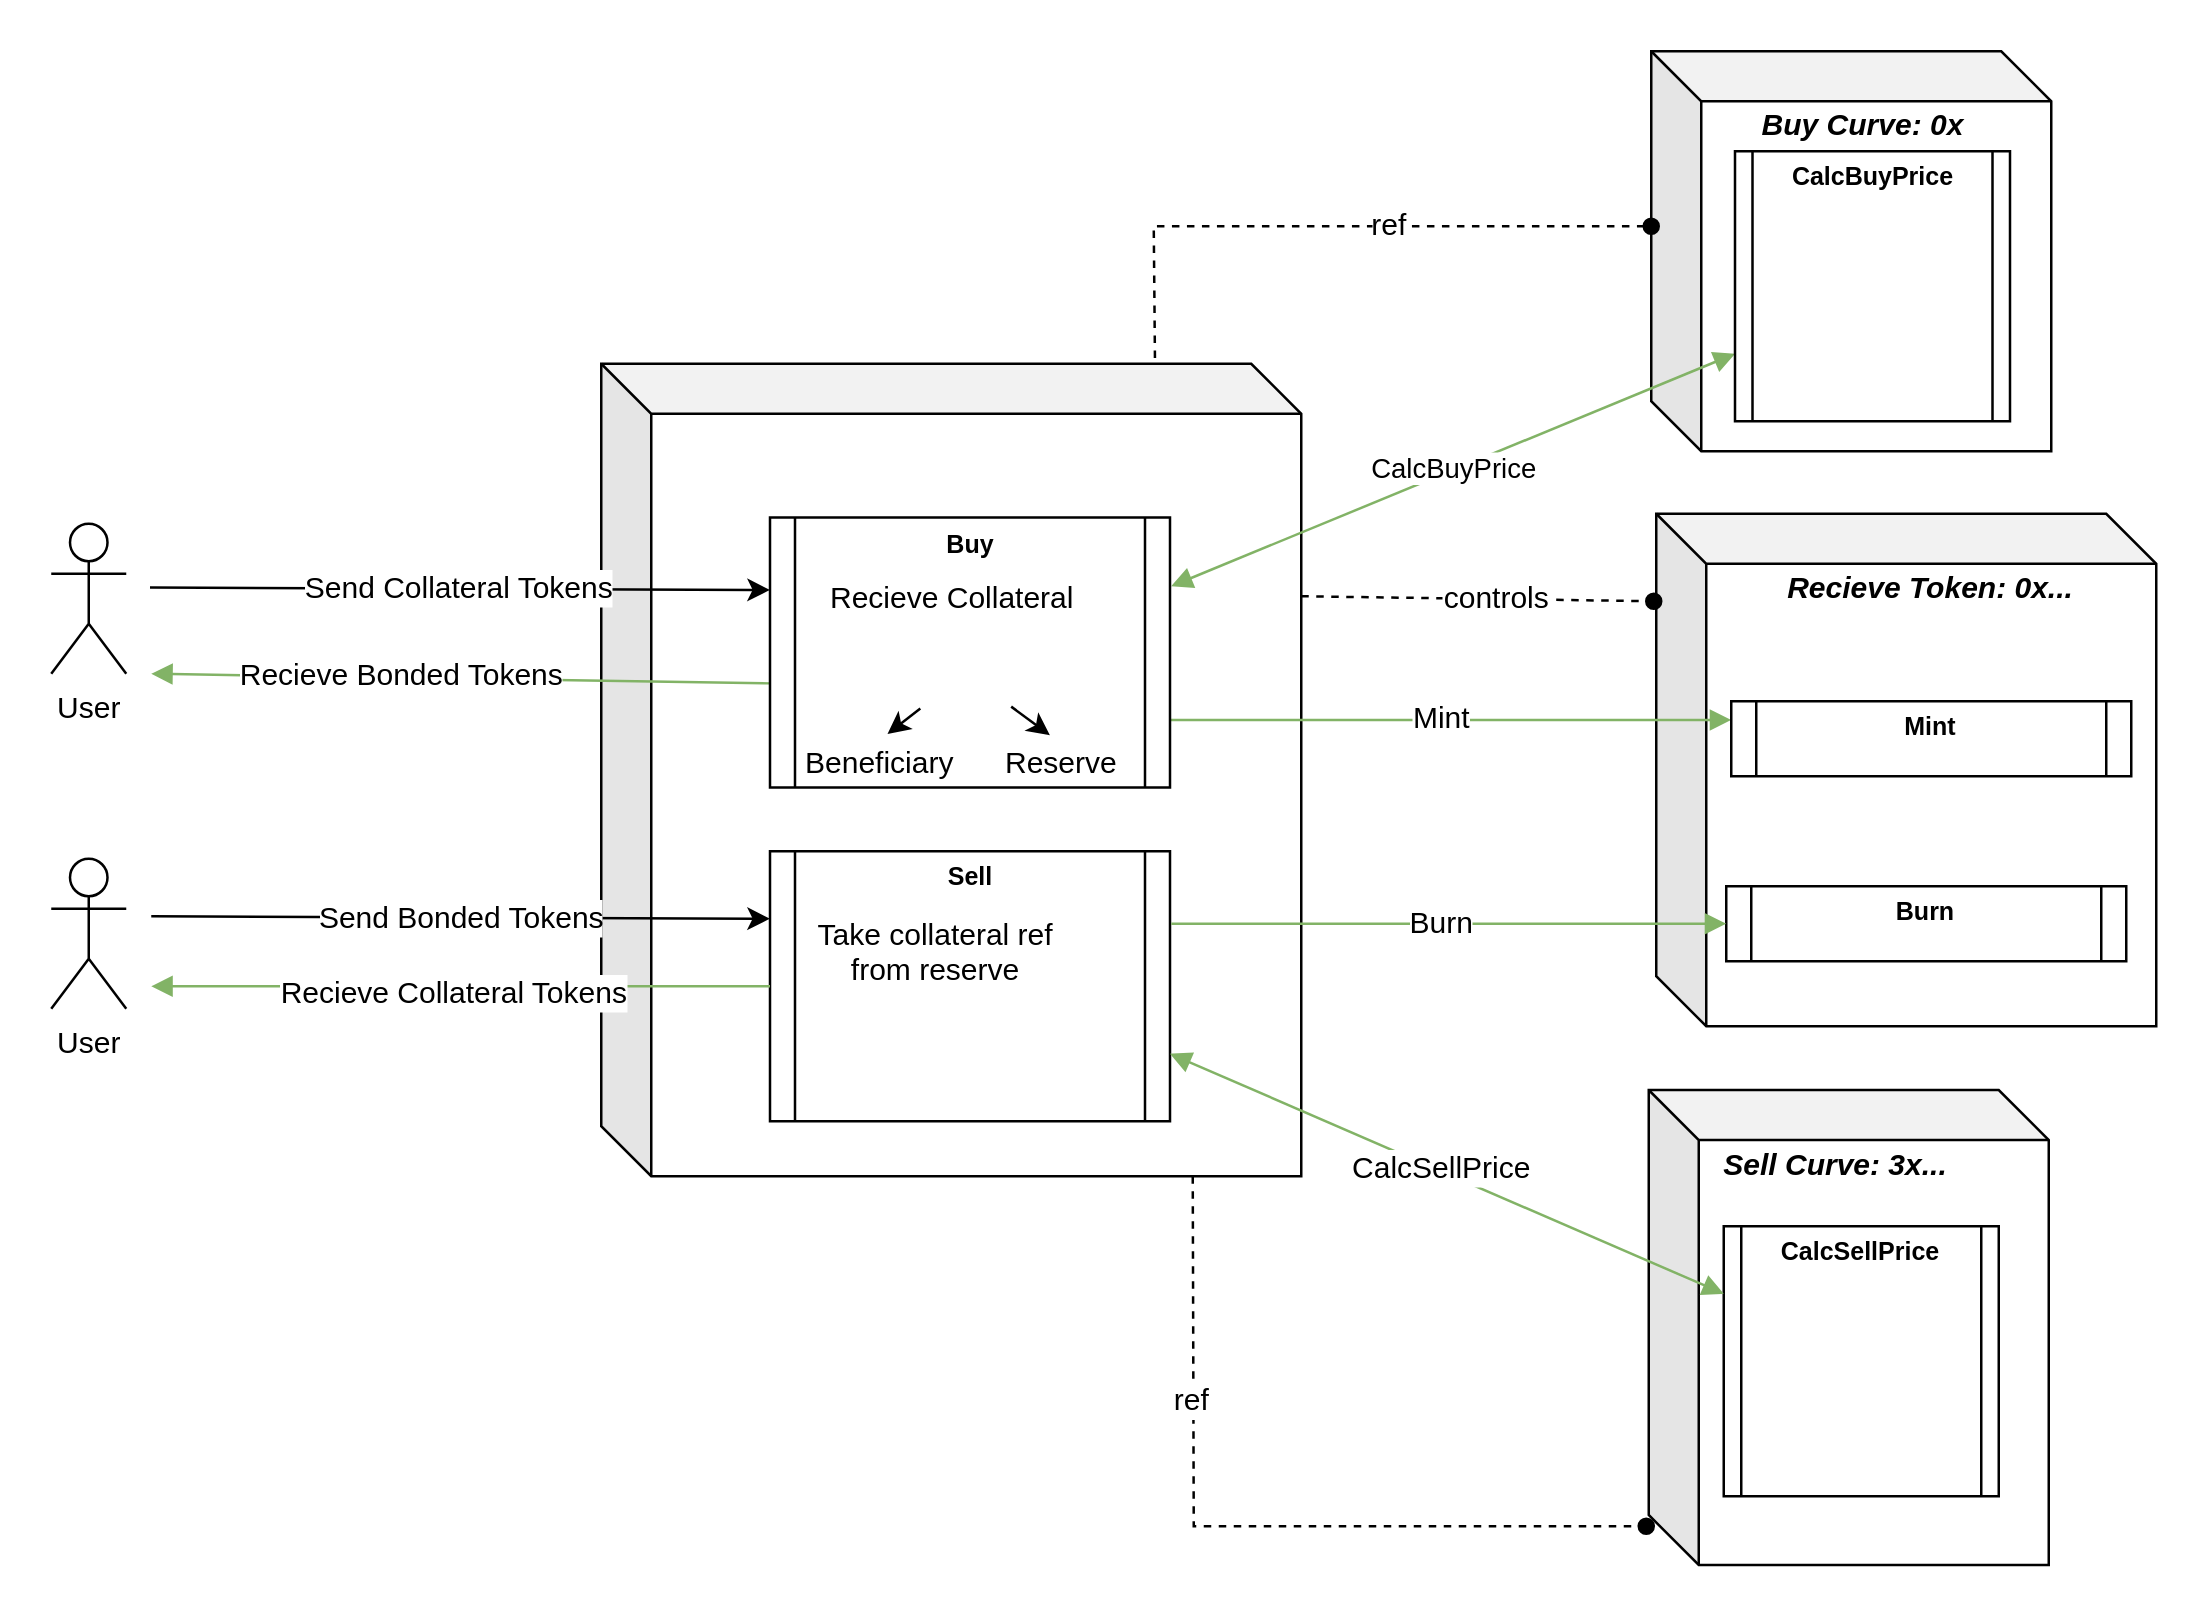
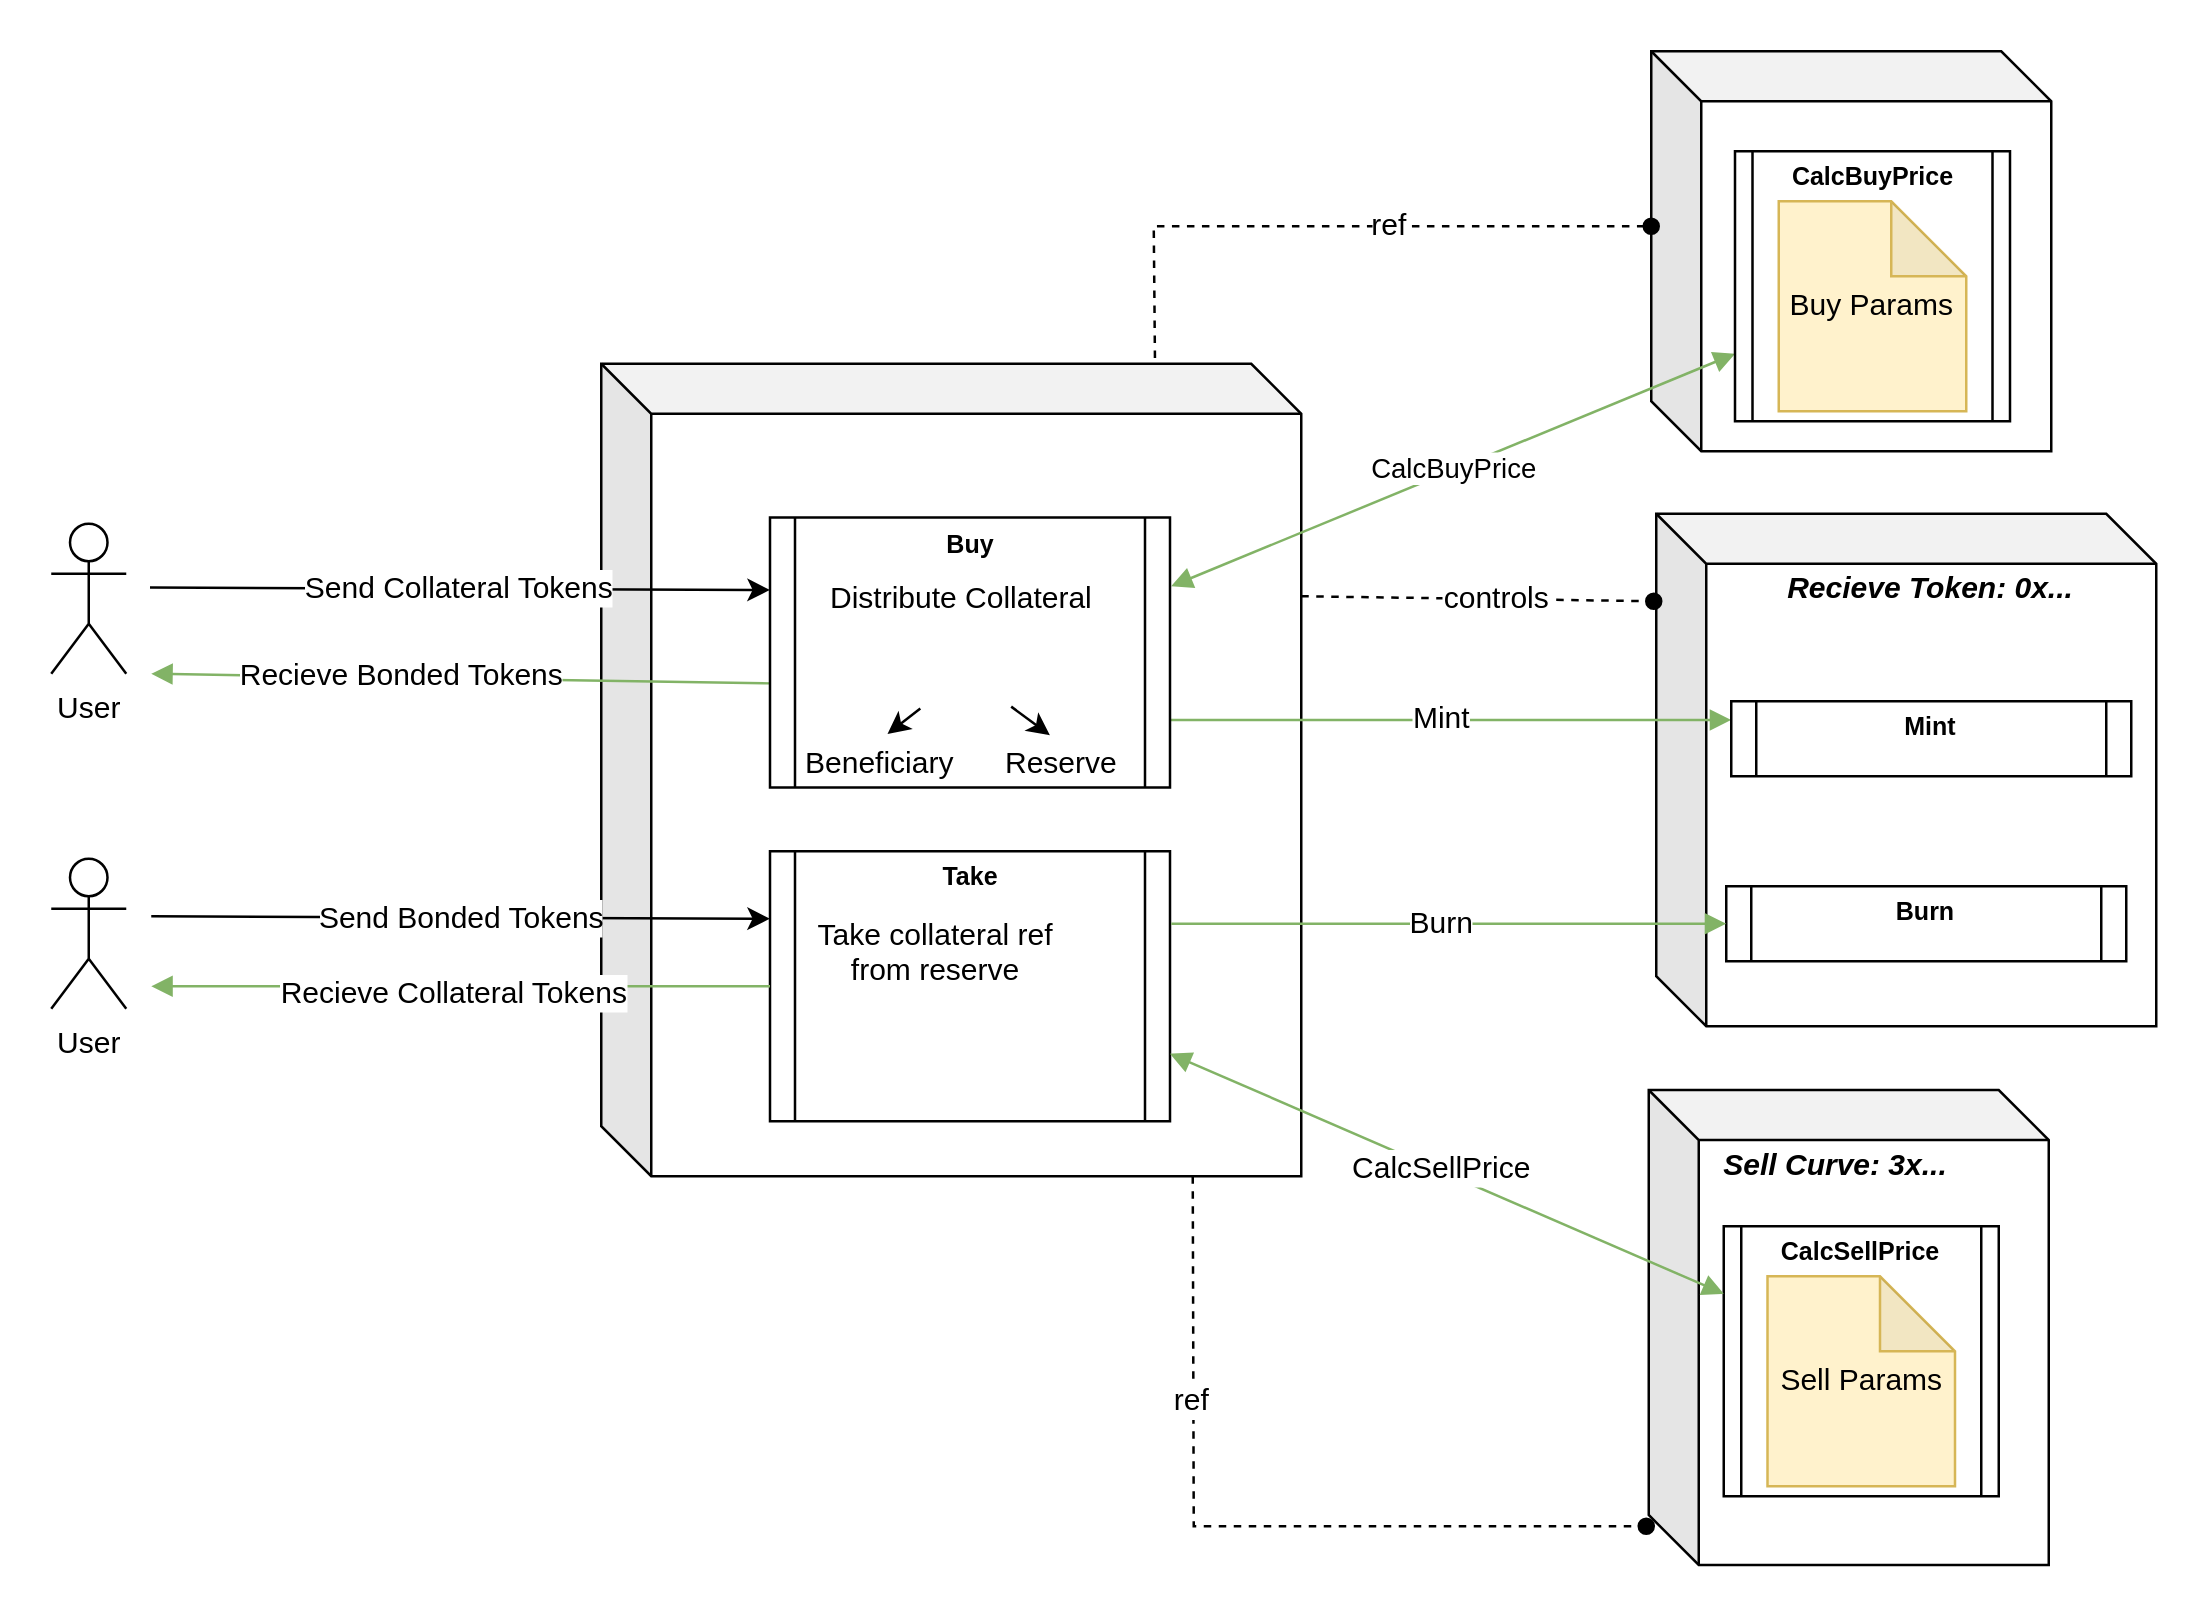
node "Buy Curve: 0x": removed
node "Buy Params": added
node "Recieve Collateral": label "Recieve Collateral" -> "Distribute Collateral"
node "Sell": label "Sell" -> "Take"
node "Sell Params": added
